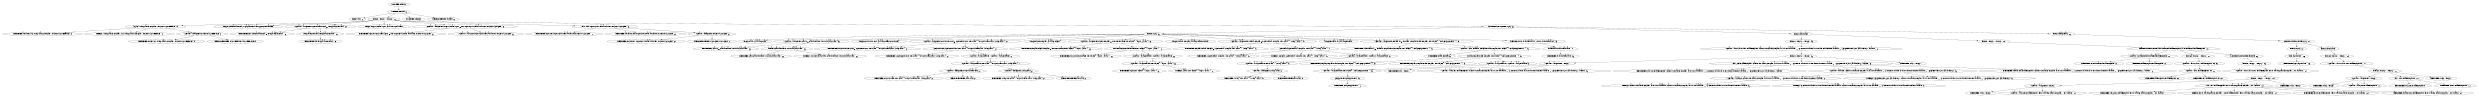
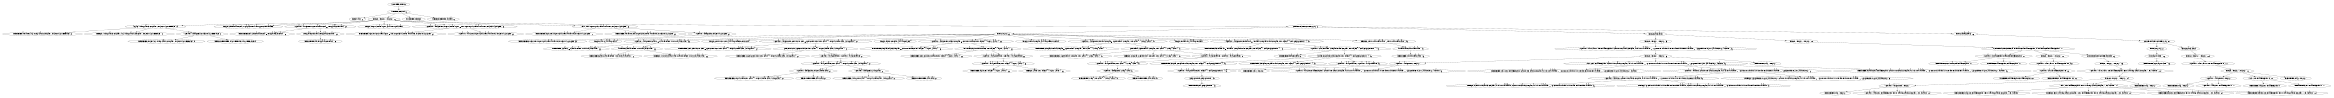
node "(FIELD_IDENTIFIER,MSG_WARN,MSG_WARN)": removed
